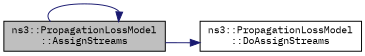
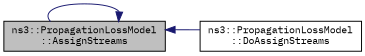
edge "ns3::PropagationLossModel ::AssignStreams" -> "ns3::PropagationLossModel ::DoAssignStreams": reversed
